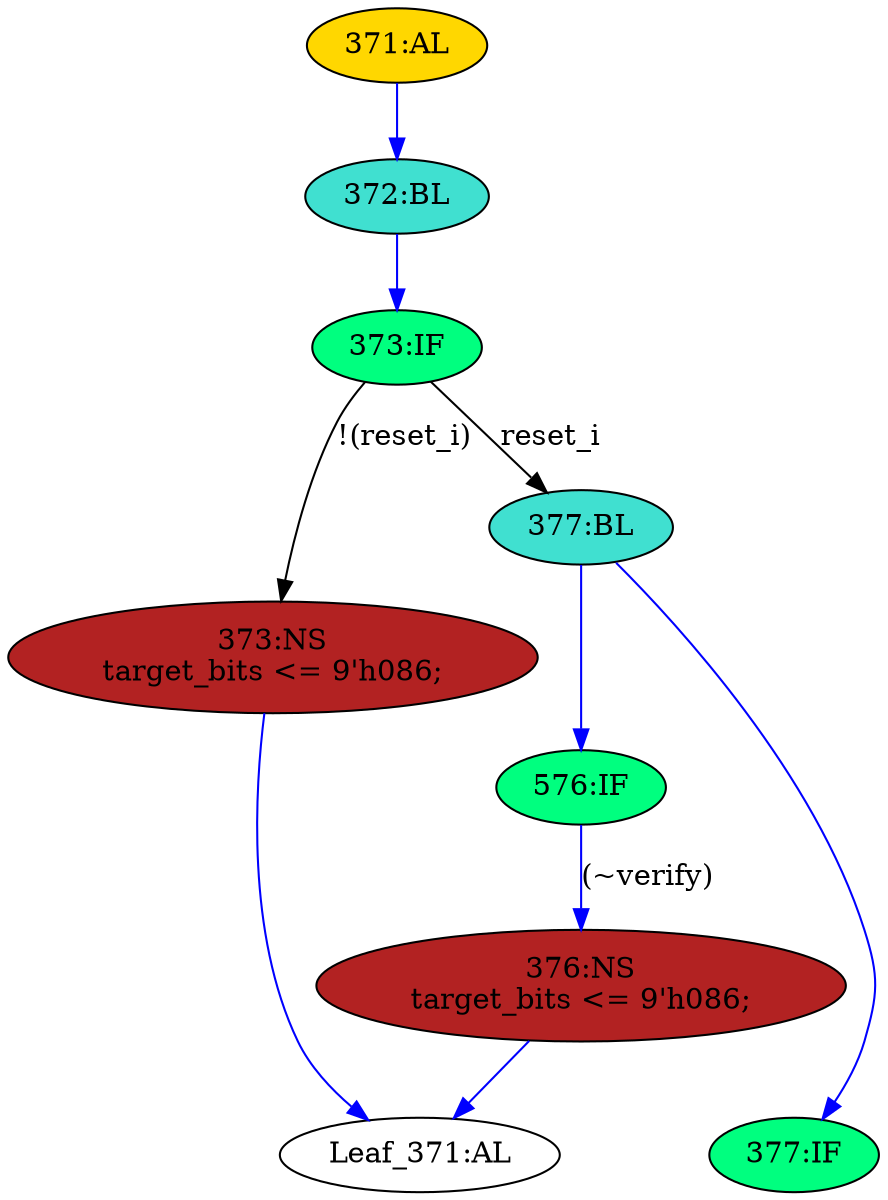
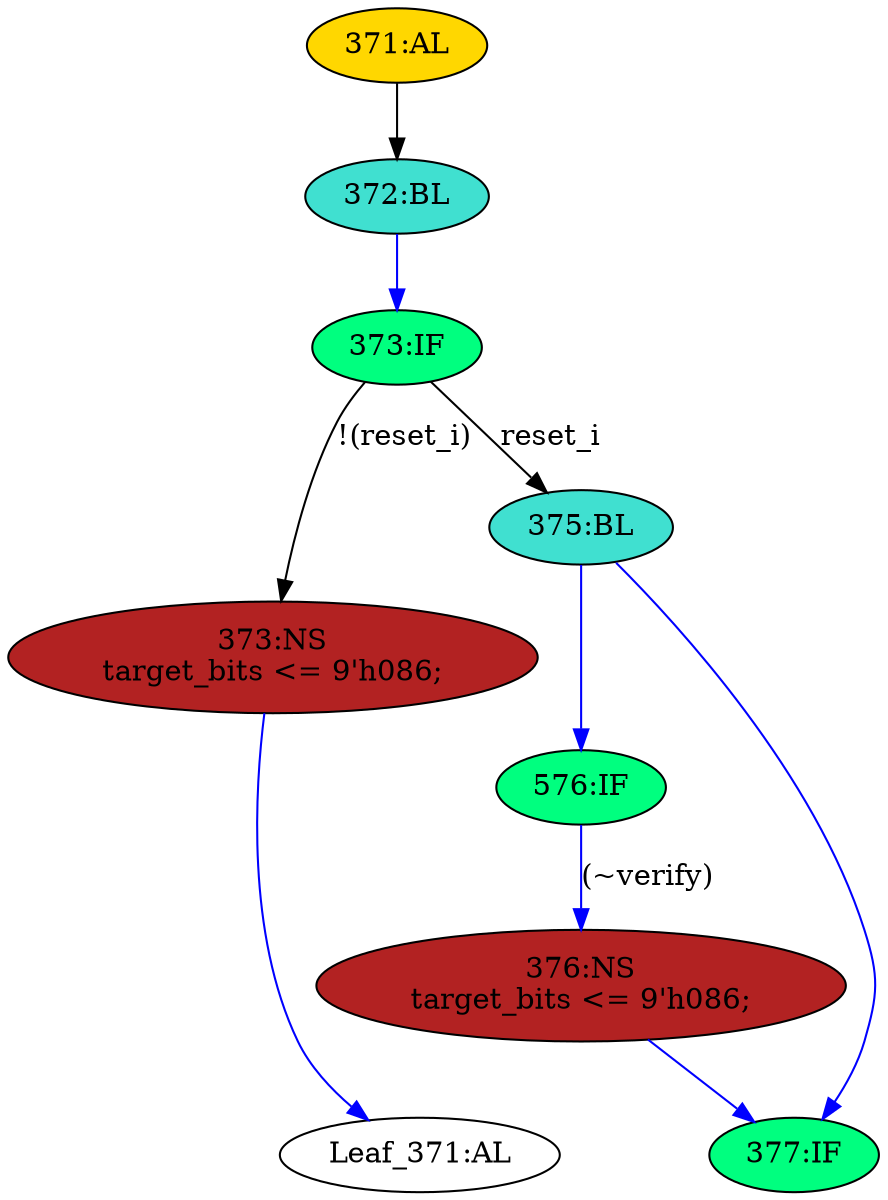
edge "371:AL" -> "372:BL": color blue -> black
node "377:BL": label "377:BL" -> "375:BL"
edge "376:NS target_bits <= 9'h086;" -> "Leaf_371:AL": now "376:NS target_bits <= 9'h086;" -> "377:IF"
